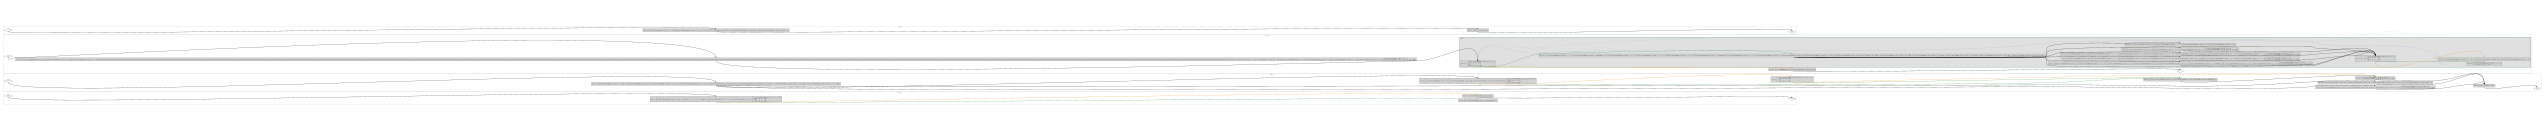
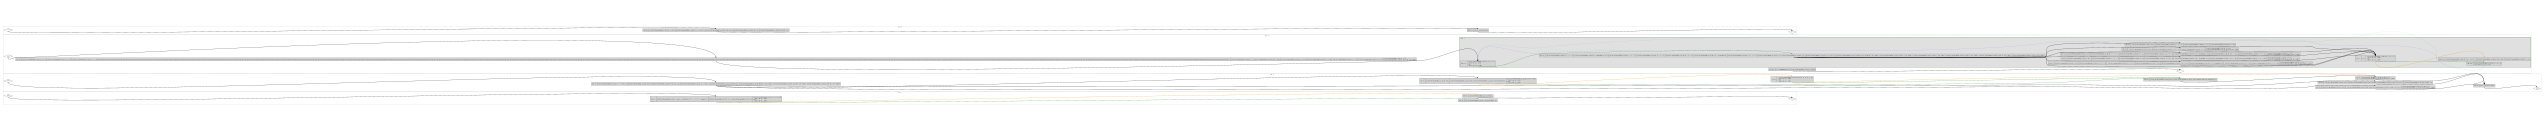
edge "<bb 12>:" -> "<bb 13>:": removed
